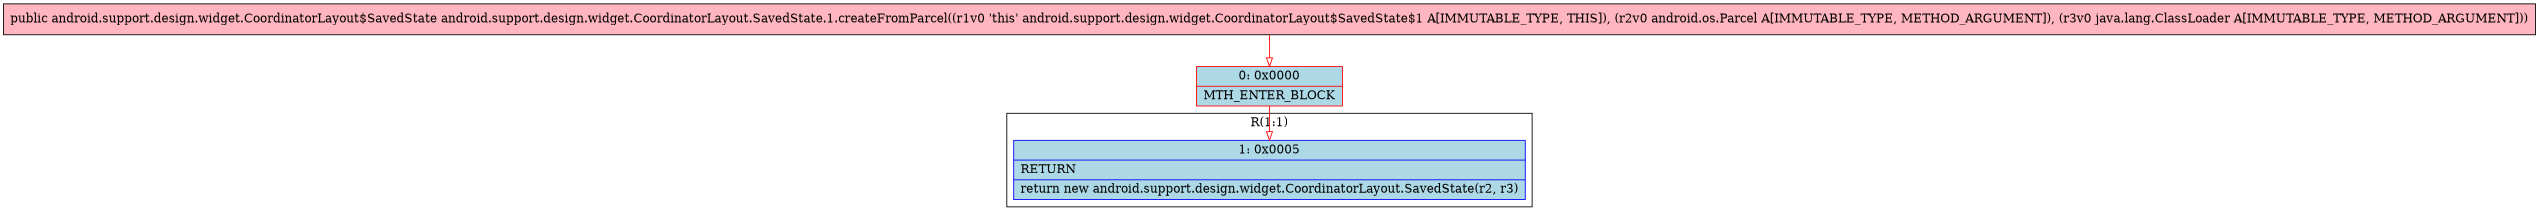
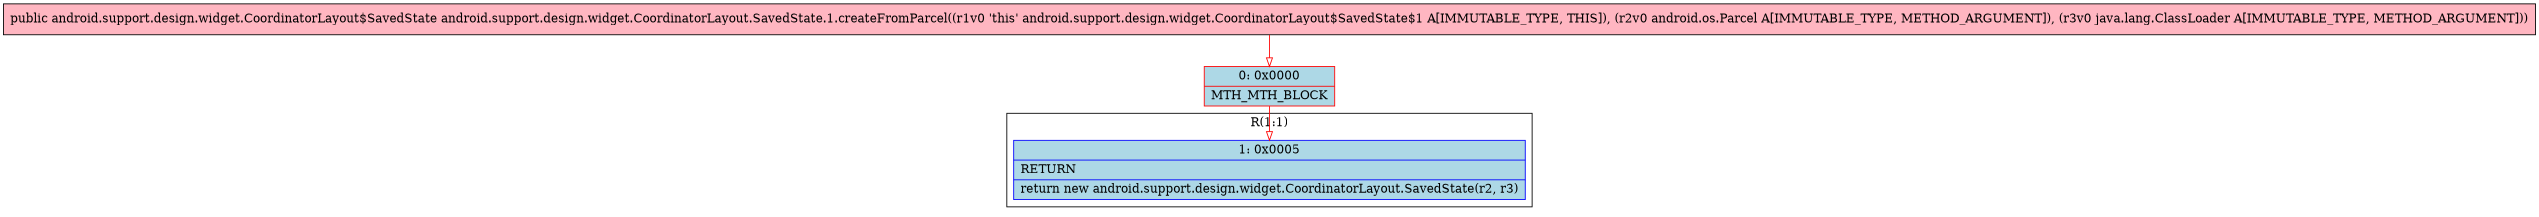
node "0: 0x0000": text "MTH_ENTER_BLOCK" -> "MTH_MTH_BLOCK"
